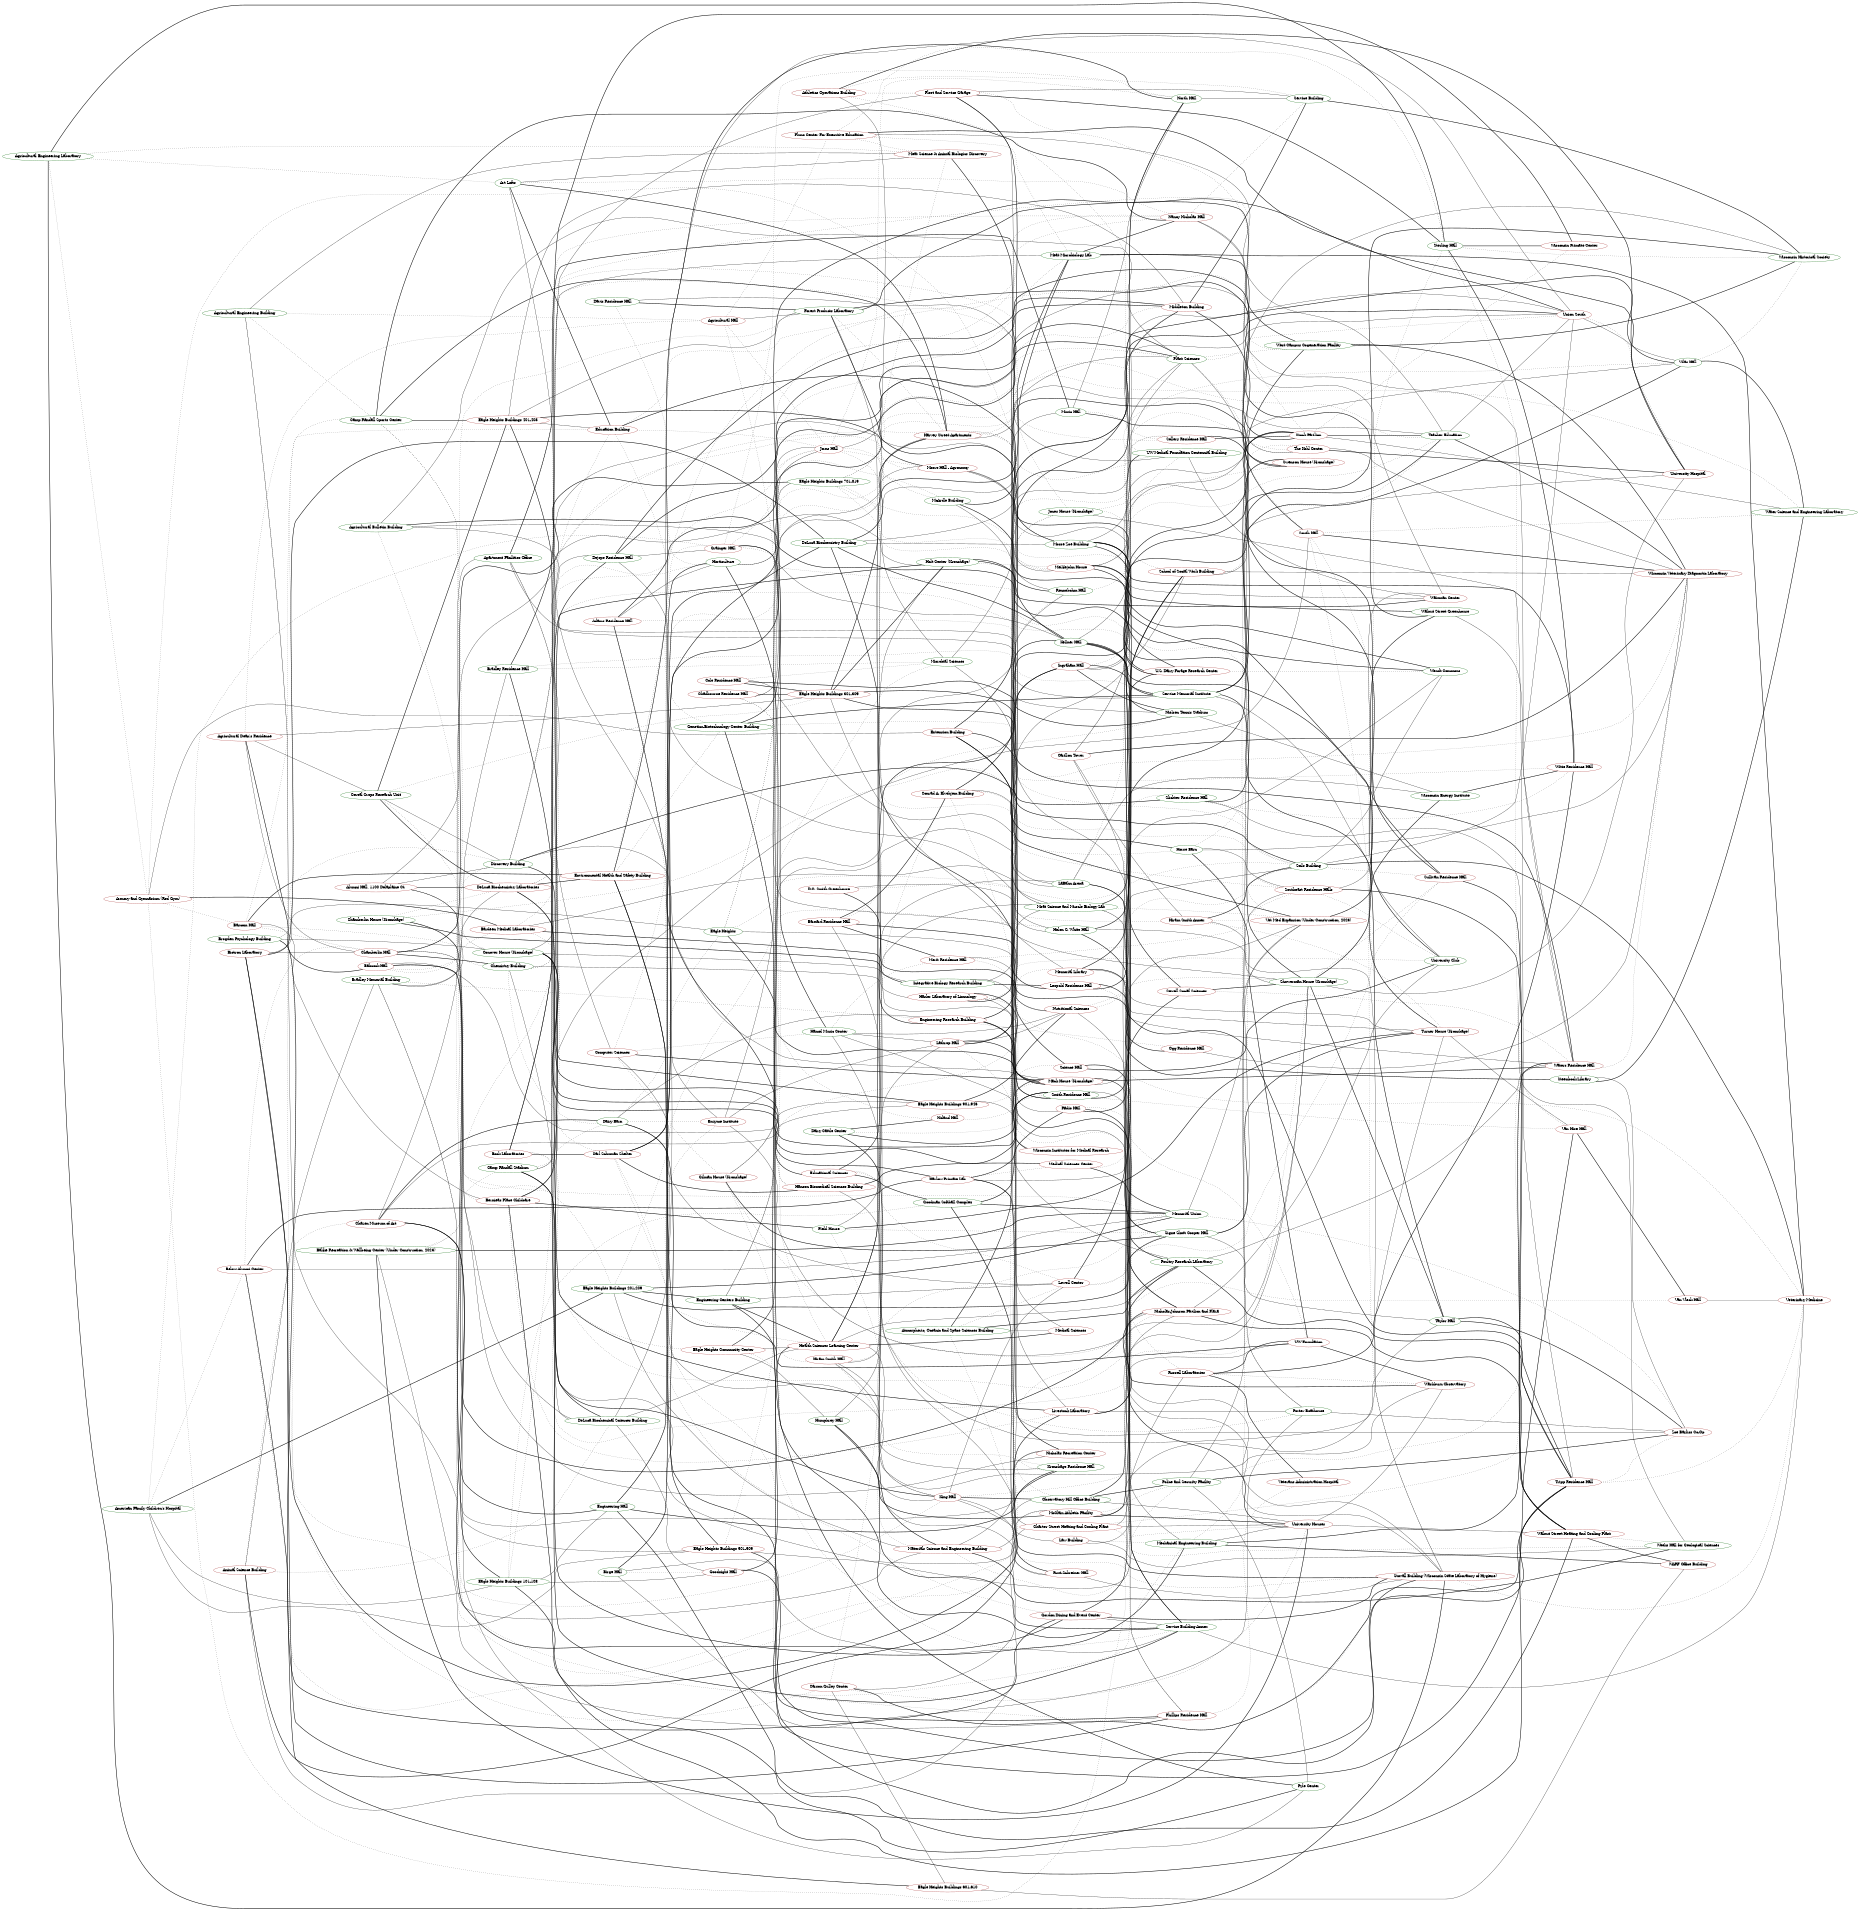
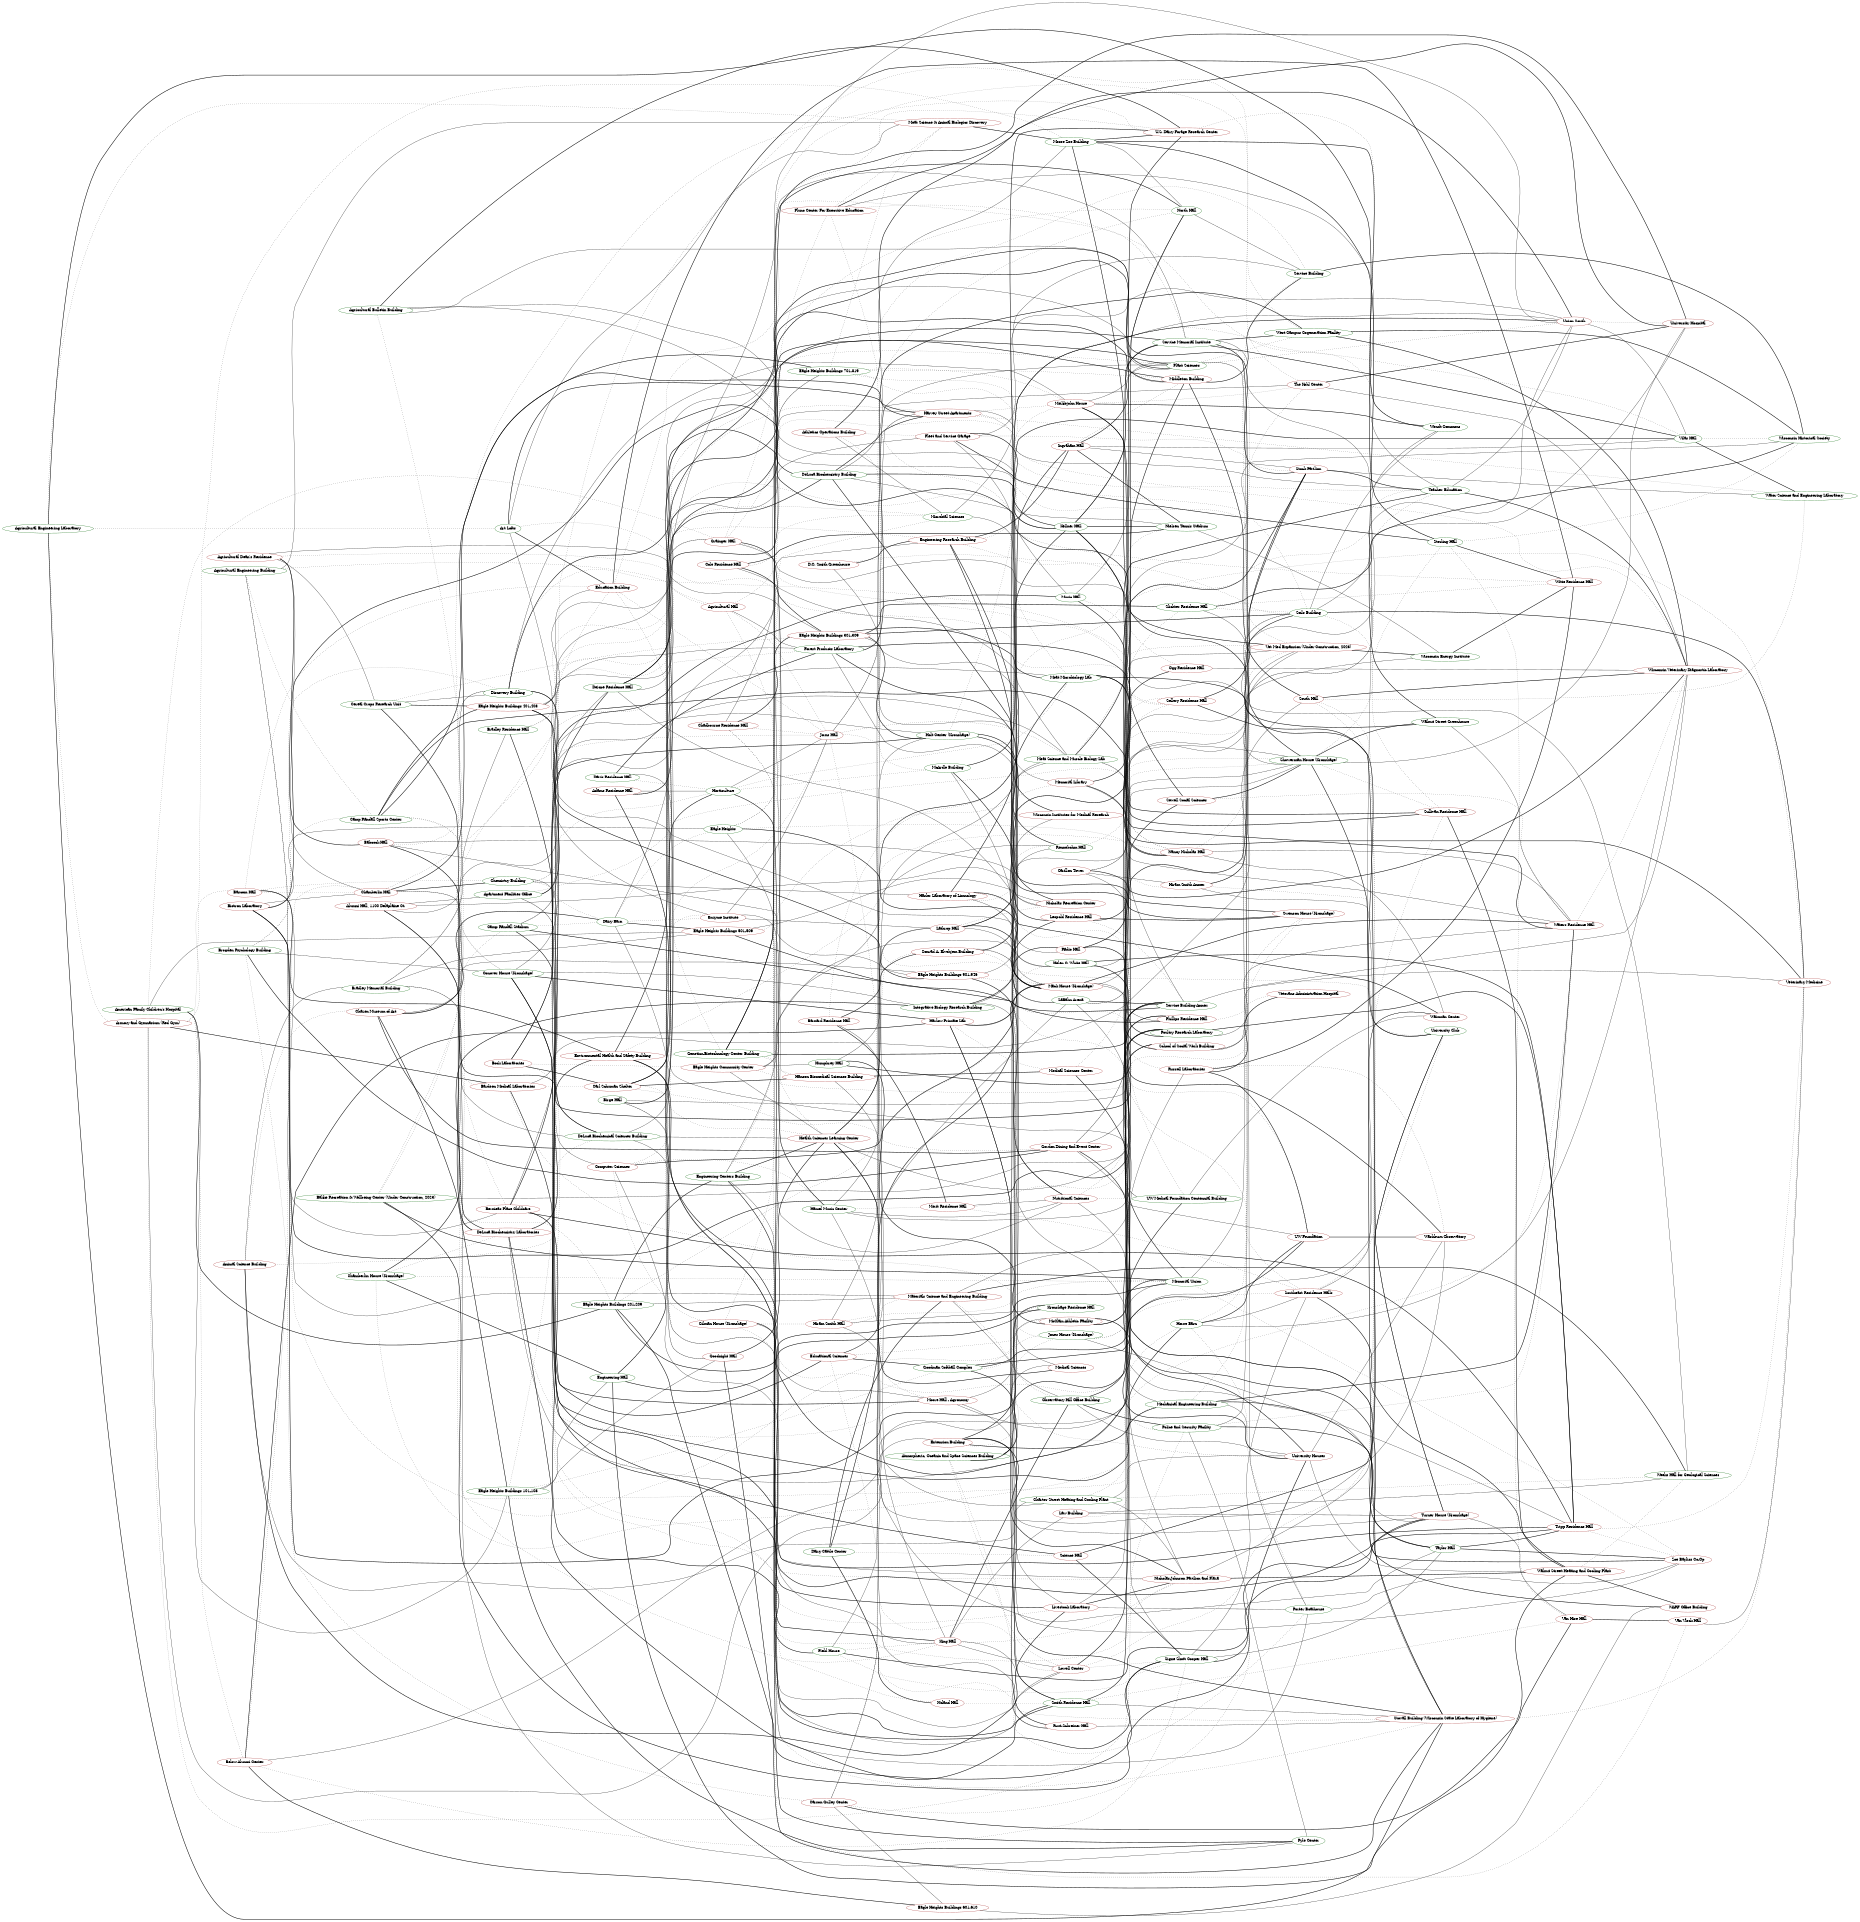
node "Wisconsin Primate Center": removed
node "Steenbock Library": removed
node "Charter Street Heating and Cooling Plant": color brown -> darkgreen
